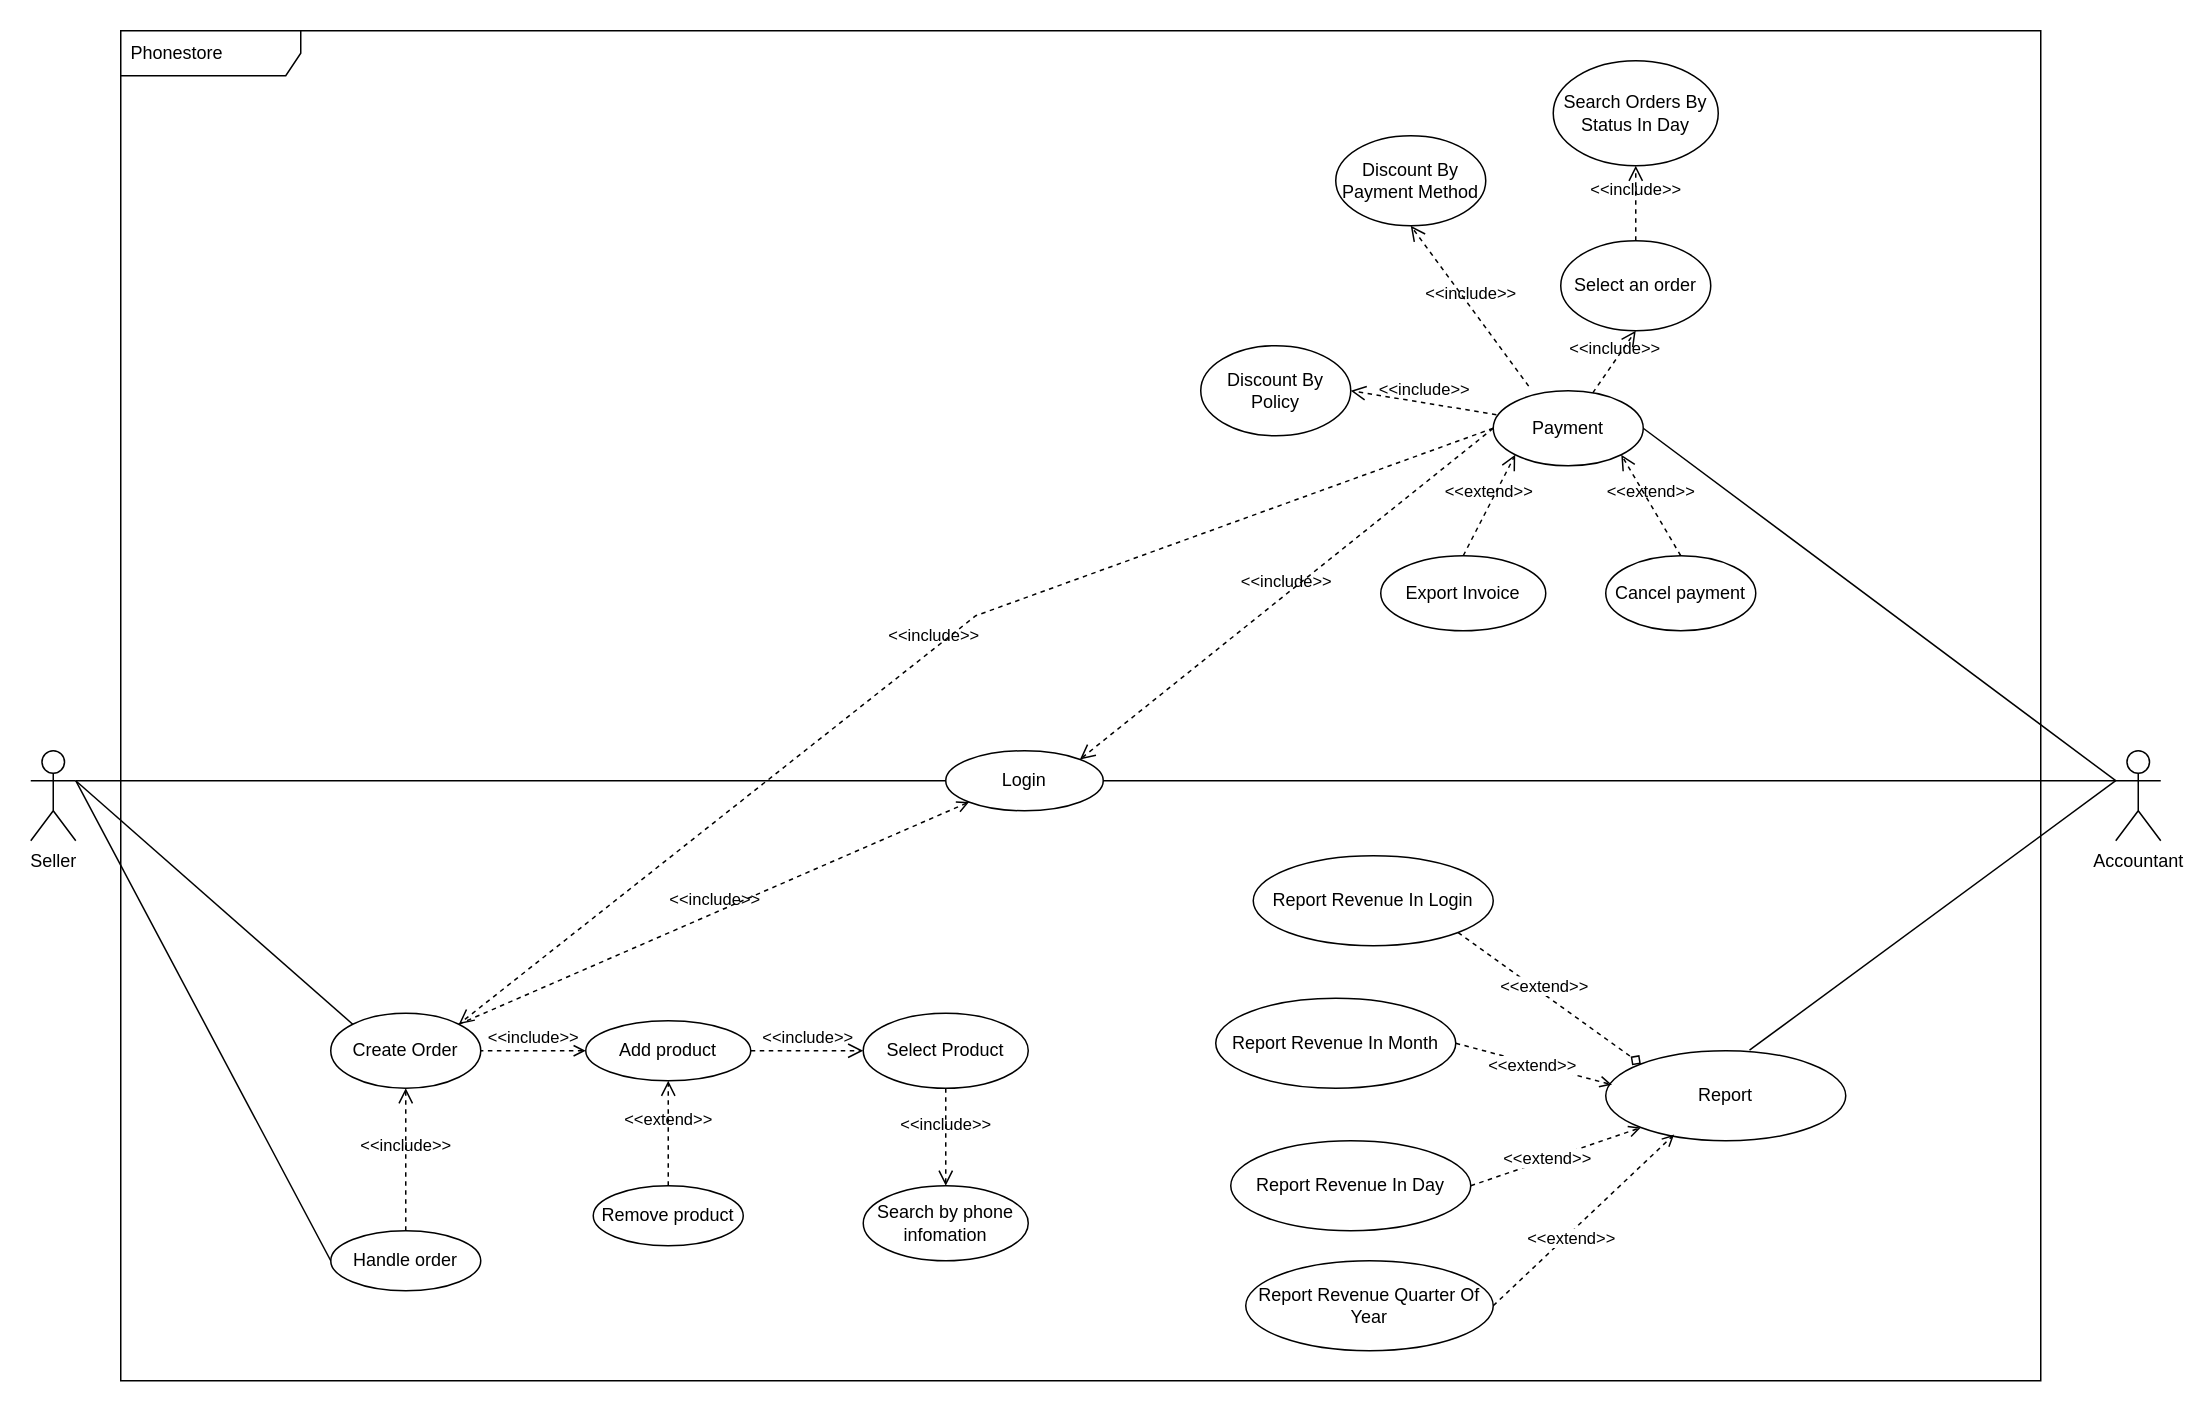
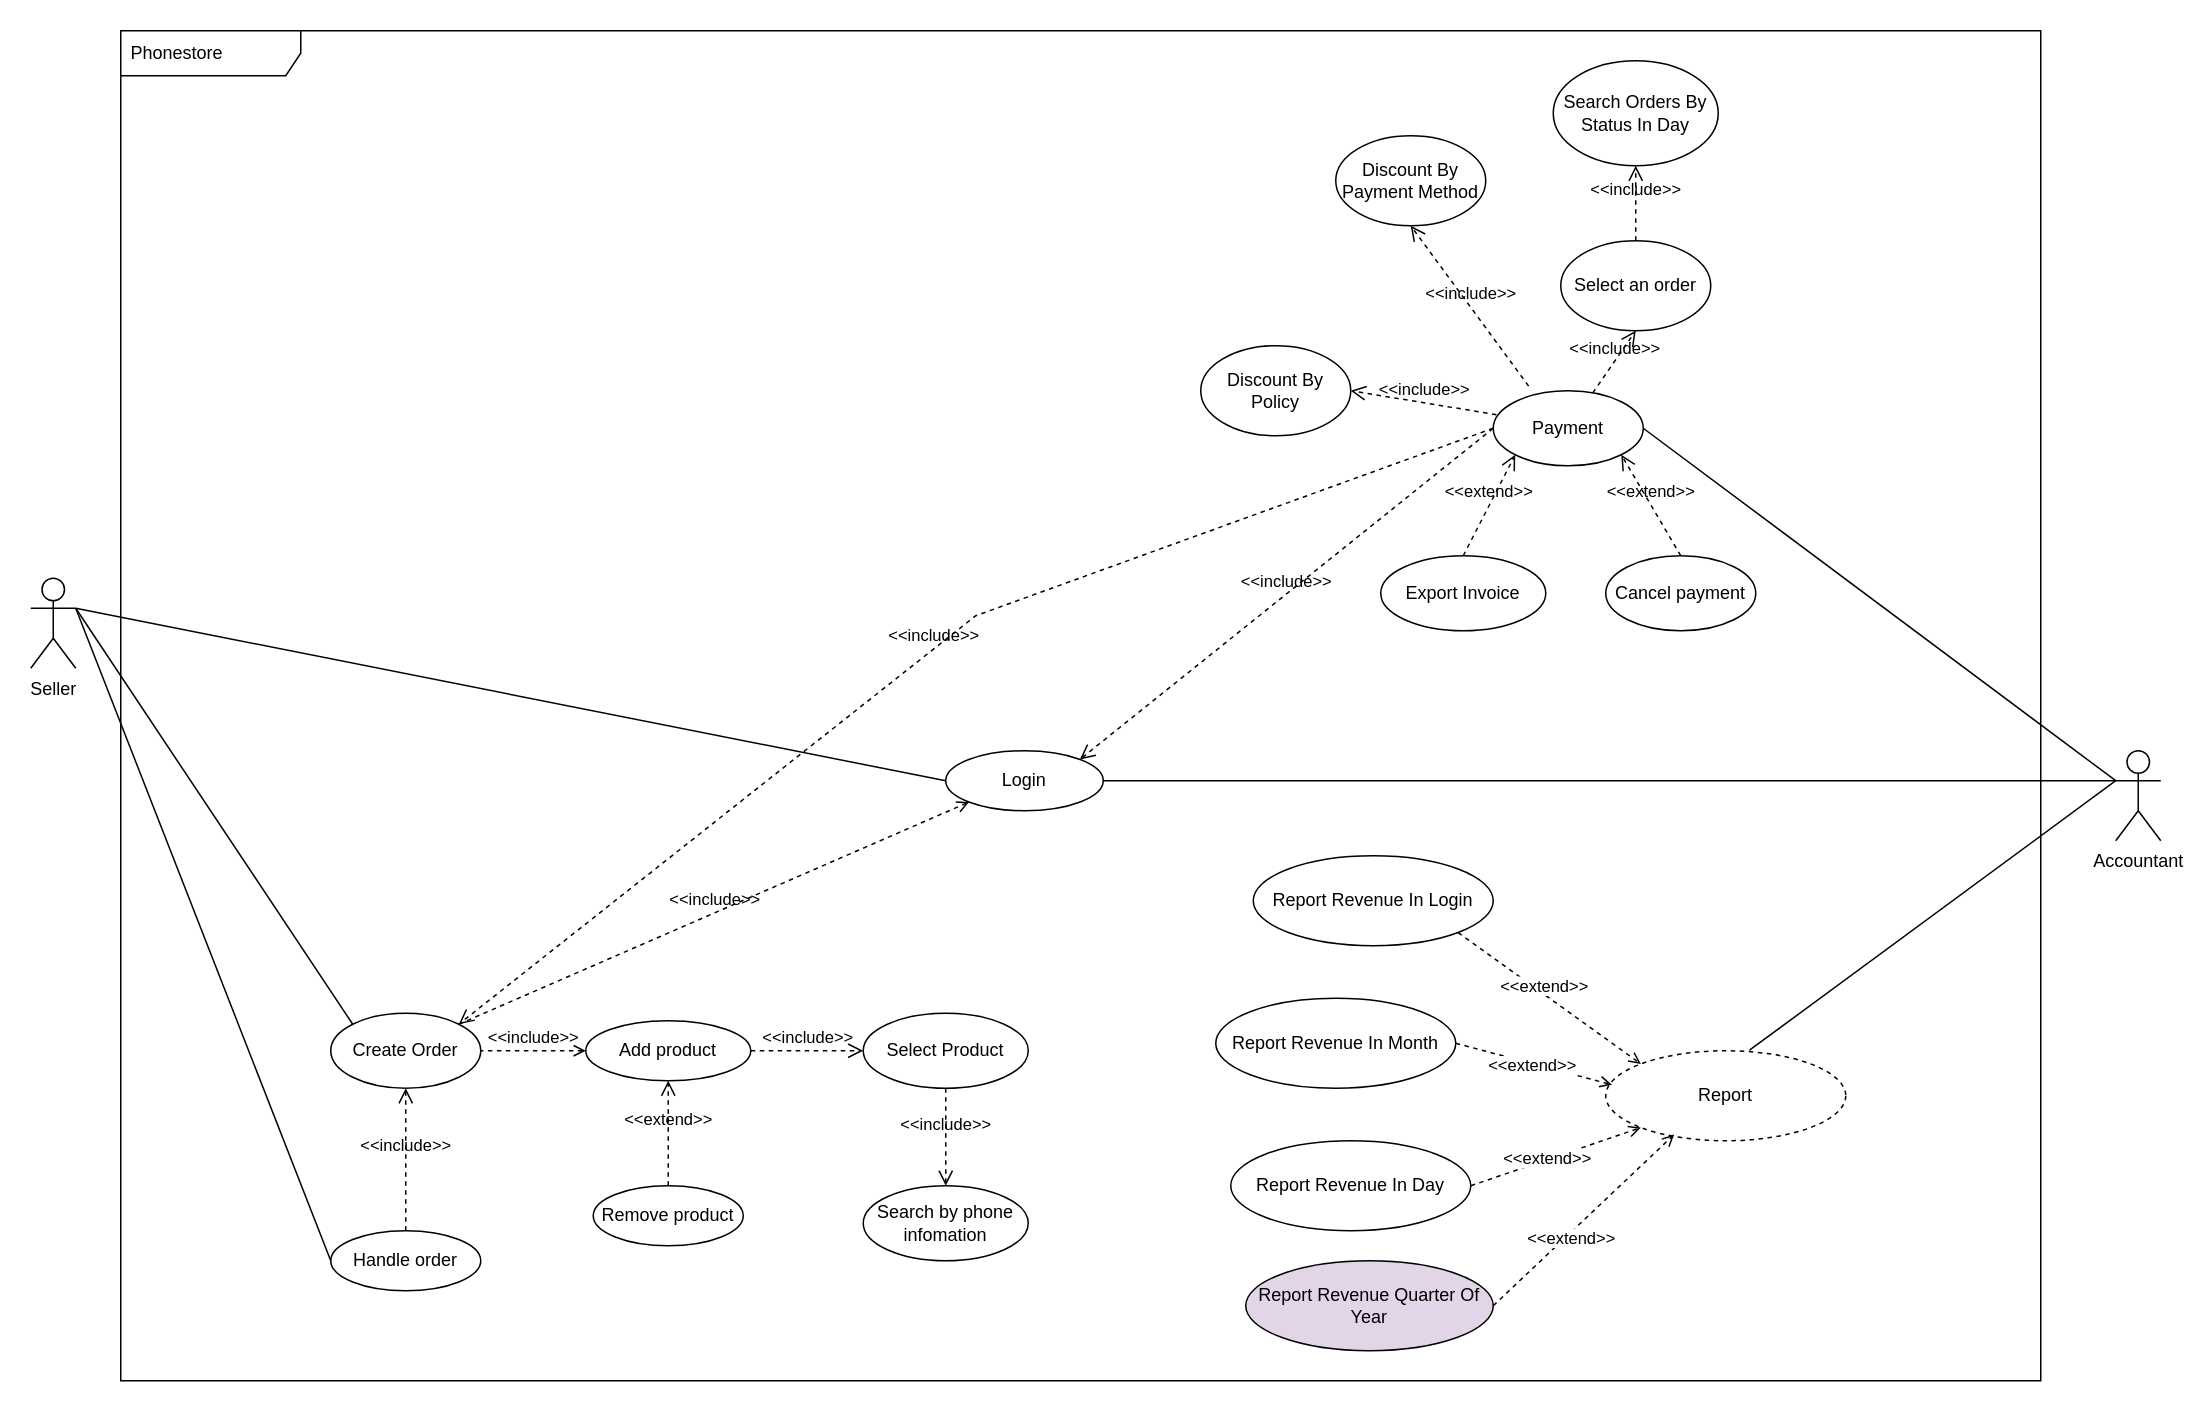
node "Seller": moved (53, 796) -> (53, 623)
edge "Report Revenue In Login" -> "Report": arrowhead diamond -> open
node "Report": style solid -> dashed
node "Report Revenue Quarter Of Year": fillcolor #ffffff -> #e1d5e7
